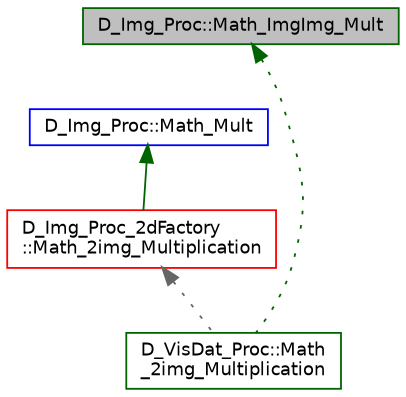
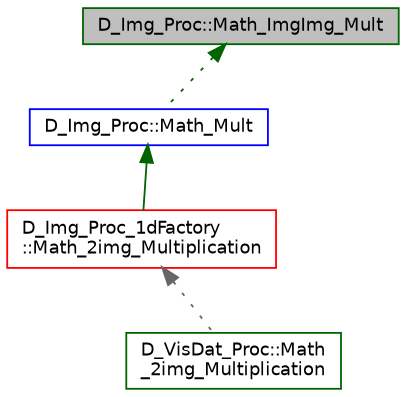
edge "D_VisDat_Proc::Math _2img_Multiplication" -> "D_Img_Proc::Math_ImgImg_Mult": now "D_Img_Proc::Math_Mult" -> "D_Img_Proc::Math_ImgImg_Mult"
node "D_Img_Proc_2dFactory ::Math_2img_Multiplication": label "D_Img_Proc_2dFactory ::Math_2img_Multiplication" -> "D_Img_Proc_1dFactory ::Math_2img_Multiplication"
